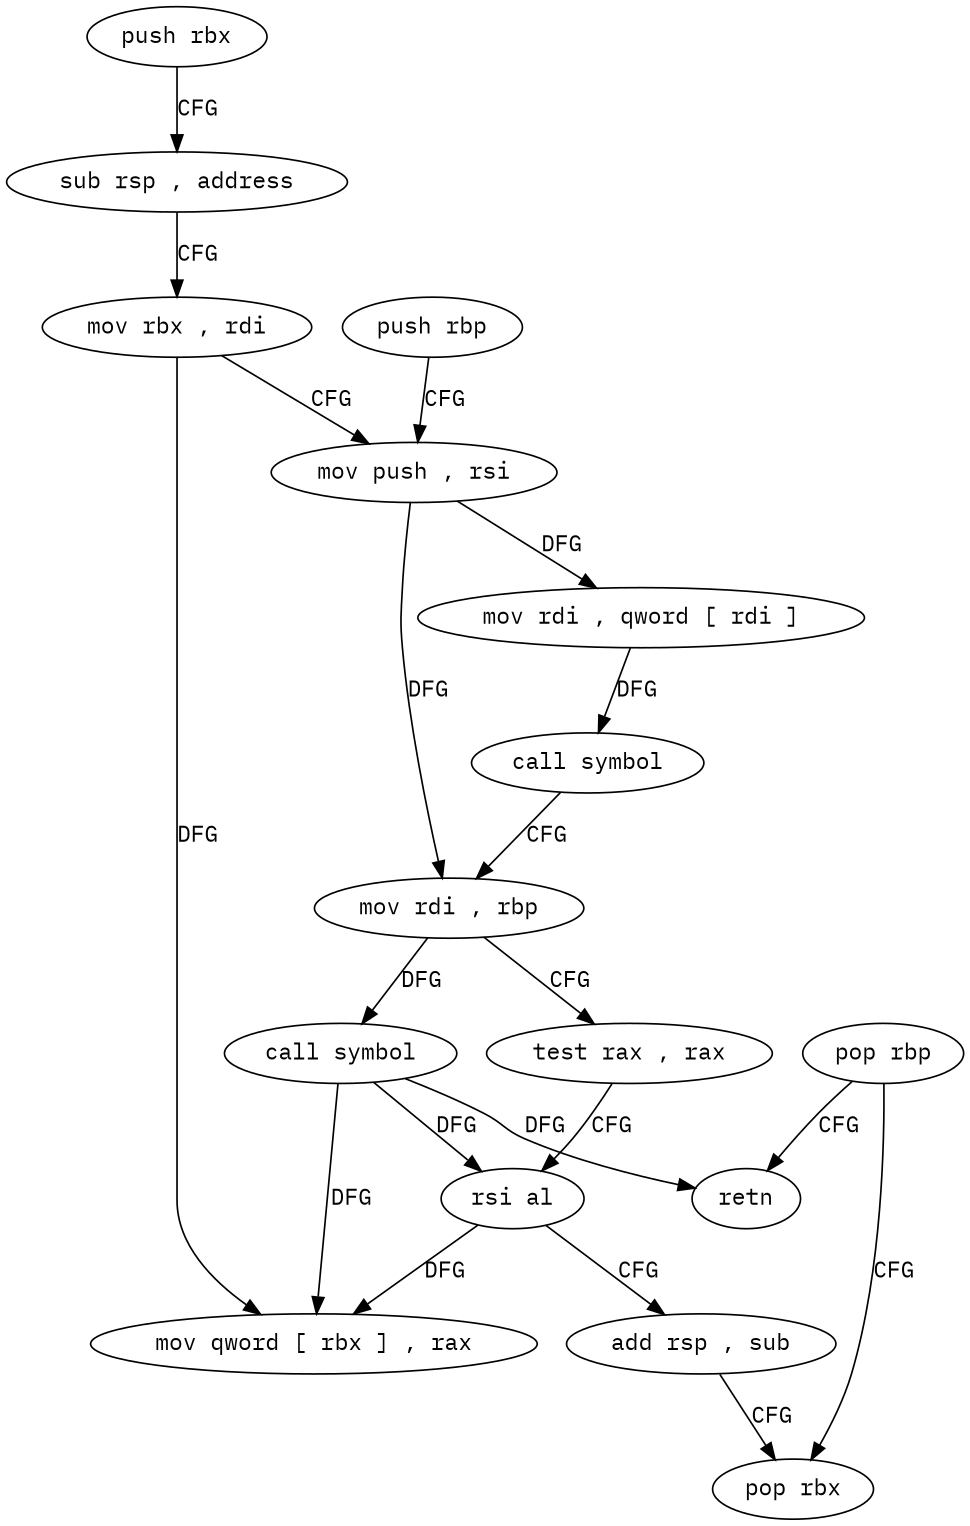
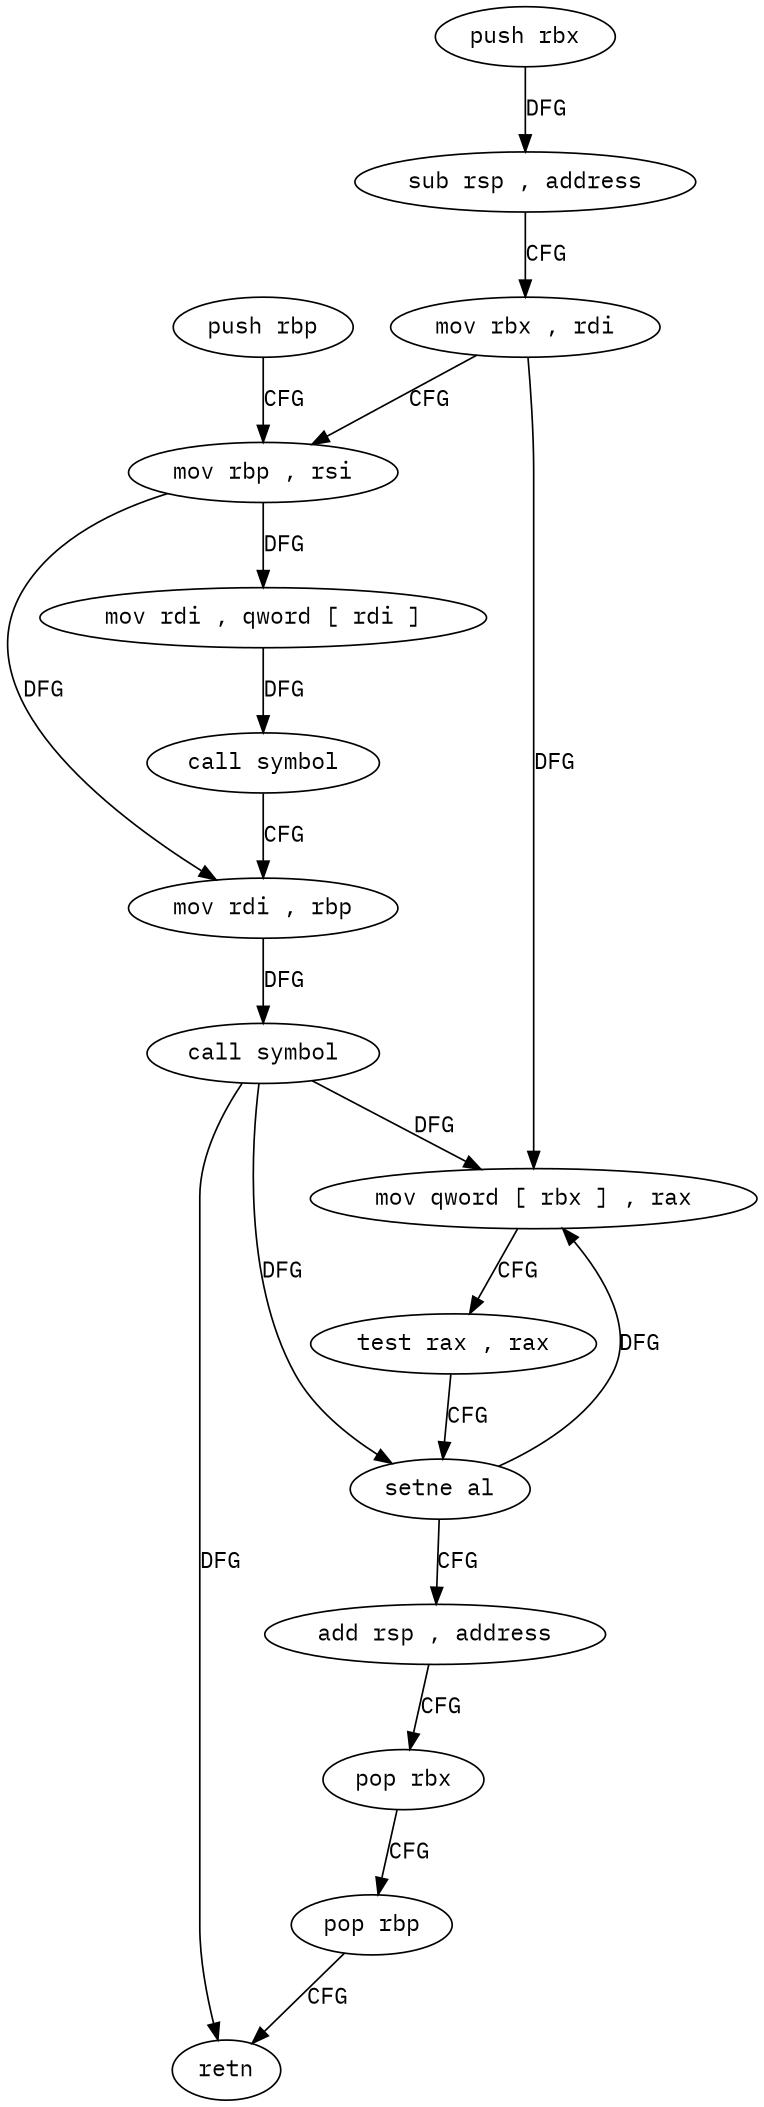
edge "push rbx" -> "sub rsp , address": label "CFG" -> "DFG"
node "mov push , rsi": label "mov push , rsi" -> "mov rbp , rsi"
edge "mov rdi , rbp" -> "test rax , rax": now "mov qword [ rbx ] , rax" -> "test rax , rax"
node "rsi al": label "rsi al" -> "setne al"
edge "pop rbp" -> "pop rbx": reversed
node "add rsp , sub": label "add rsp , sub" -> "add rsp , address"
